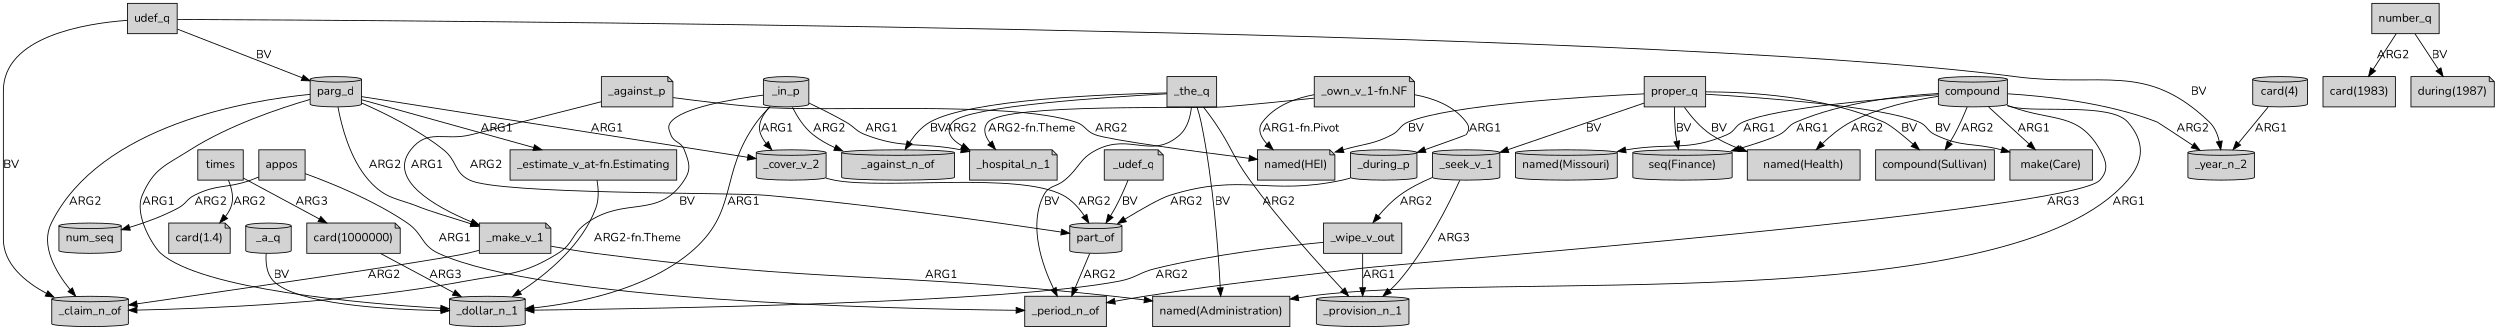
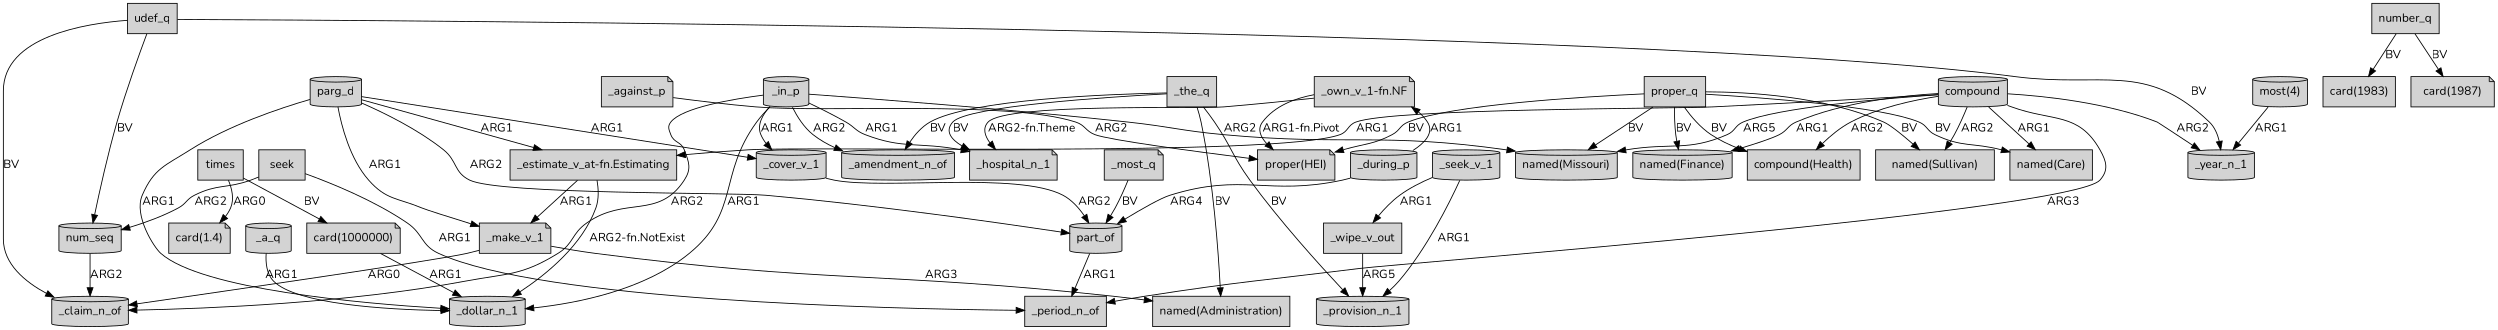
edge "udef_q" -> "parg_d": now "udef_q" -> "num_seq"
edge "number_q" -> "card(1983)": label "ARG2" -> "BV"
node "card(4)": label "card(4)" -> "most(4)"
node "during(1987)": label "during(1987)" -> "card(1987)"
edge "_own_v_1-fn.NF" -> "_during_p": reversed
edge "_in_p" -> "named(Missouri)": added, label "ARG2"
edge "proper_q" -> "_seek_v_1": now "proper_q" -> "named(Missouri)"
edge "_the_q" -> "_hospital_n_1": label "ARG2" -> "BV"
edge "compound" -> "named(Missouri)": label "ARG1" -> "ARG5"
edge "_against_p" -> "_make_v_1": now "_estimate_v_at-fn.Estimating" -> "_make_v_1"
edge "parg_d" -> "_claim_n_of": now "num_seq" -> "_claim_n_of"
node "appos": label "appos" -> "seek"
edge "parg_d" -> "_make_v_1": label "ARG2" -> "ARG1"
node "_cover_v_2": label "_cover_v_2" -> "_cover_v_1"
node "_against_n_of": label "_against_n_of" -> "_amendment_n_of"
node "_udef_q": label "_udef_q" -> "_most_q"
node "named(HEI)": label "named(HEI)" -> "proper(HEI)"
node "seq(Finance)": label "seq(Finance)" -> "named(Finance)"
node "named(Health)": label "named(Health)" -> "compound(Health)"
node "compound(Sullivan)": label "compound(Sullivan)" -> "named(Sullivan)"
node "make(Care)": label "make(Care)" -> "named(Care)"
node "_year_n_2": label "_year_n_2" -> "_year_n_1"
edge "_the_q" -> "_period_n_of": removed, label "BV"
edge "times" -> "card(1.4)": label "ARG2" -> "ARG0"
edge "times" -> "card(1000000)": label "ARG3" -> "BV"
edge "_in_p" -> "_claim_n_of": label "BV" -> "ARG2"
edge "_during_p" -> "part_of": label "ARG2" -> "ARG4"
edge "_the_q" -> "_provision_n_1": label "ARG2" -> "BV"
edge "_seek_v_1" -> "_wipe_v_out": label "ARG2" -> "ARG1"
edge "_estimate_v_at-fn.Estimating" -> "_dollar_n_1": label "ARG2-fn.Theme" -> "ARG2-fn.NotExist"
edge "_seek_v_1" -> "_provision_n_1": label "ARG3" -> "ARG1"
edge "_a_q" -> "_dollar_n_1": label "BV" -> "ARG1"
edge "_make_v_1" -> "_claim_n_of": label "ARG2" -> "ARG0"
edge "card(1000000)" -> "_dollar_n_1": label "ARG3" -> "ARG1"
edge "_make_v_1" -> "named(Administration)": label "ARG1" -> "ARG3"
edge "part_of" -> "_period_n_of": label "ARG2" -> "ARG1"
edge "_wipe_v_out" -> "_provision_n_1": label "ARG1" -> "ARG5"
edge "compound" -> "named(Administration)": now "compound" -> "_estimate_v_at-fn.Estimating"
edge "_wipe_v_out" -> "_dollar_n_1": removed, label "ARG2"
